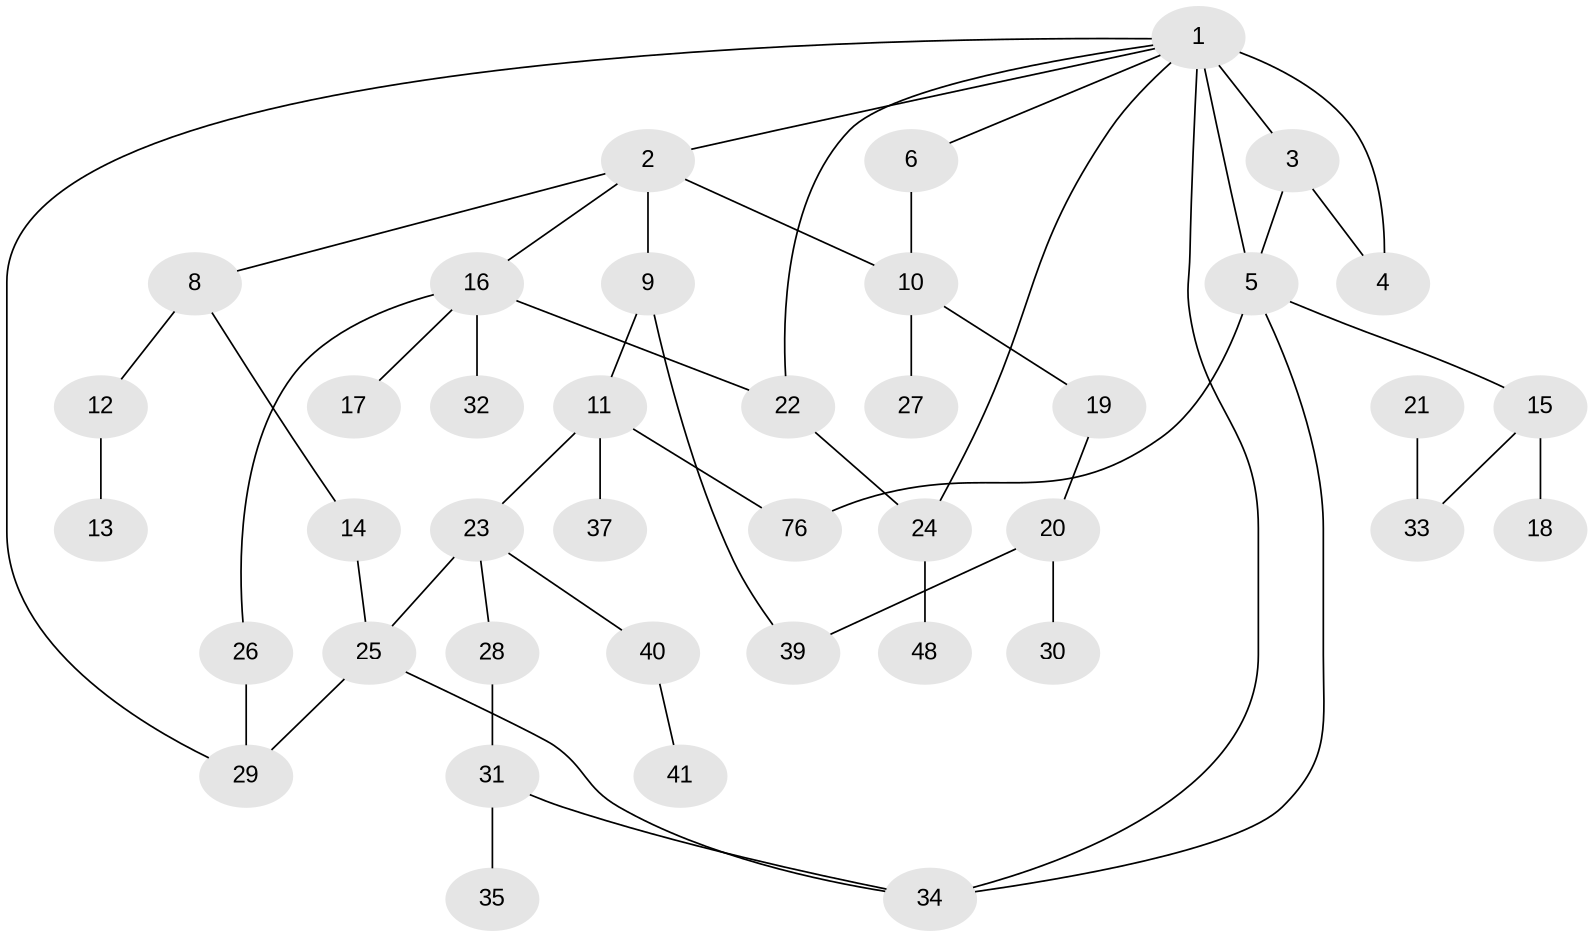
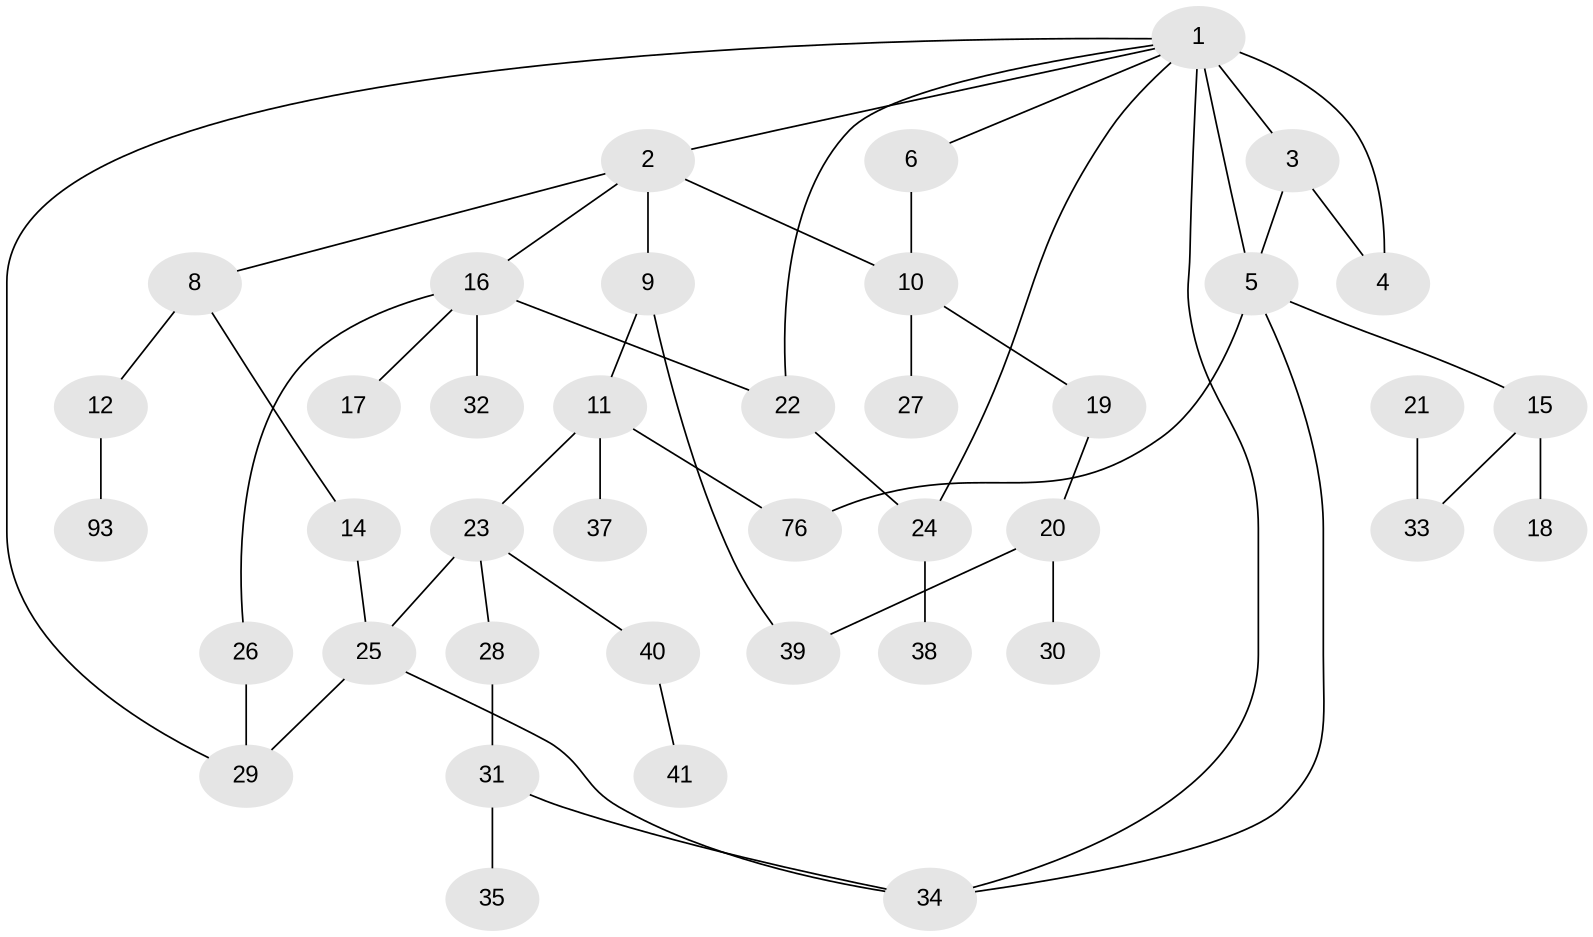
node "13": label "13" -> "93"
node "48": label "48" -> "38"
